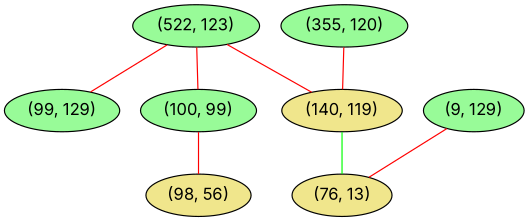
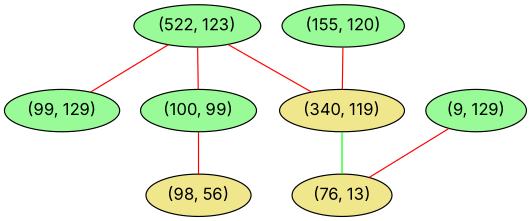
node "(355, 120)": label "(355, 120)" -> "(155, 120)"
node "(140, 119)": label "(140, 119)" -> "(340, 119)"
